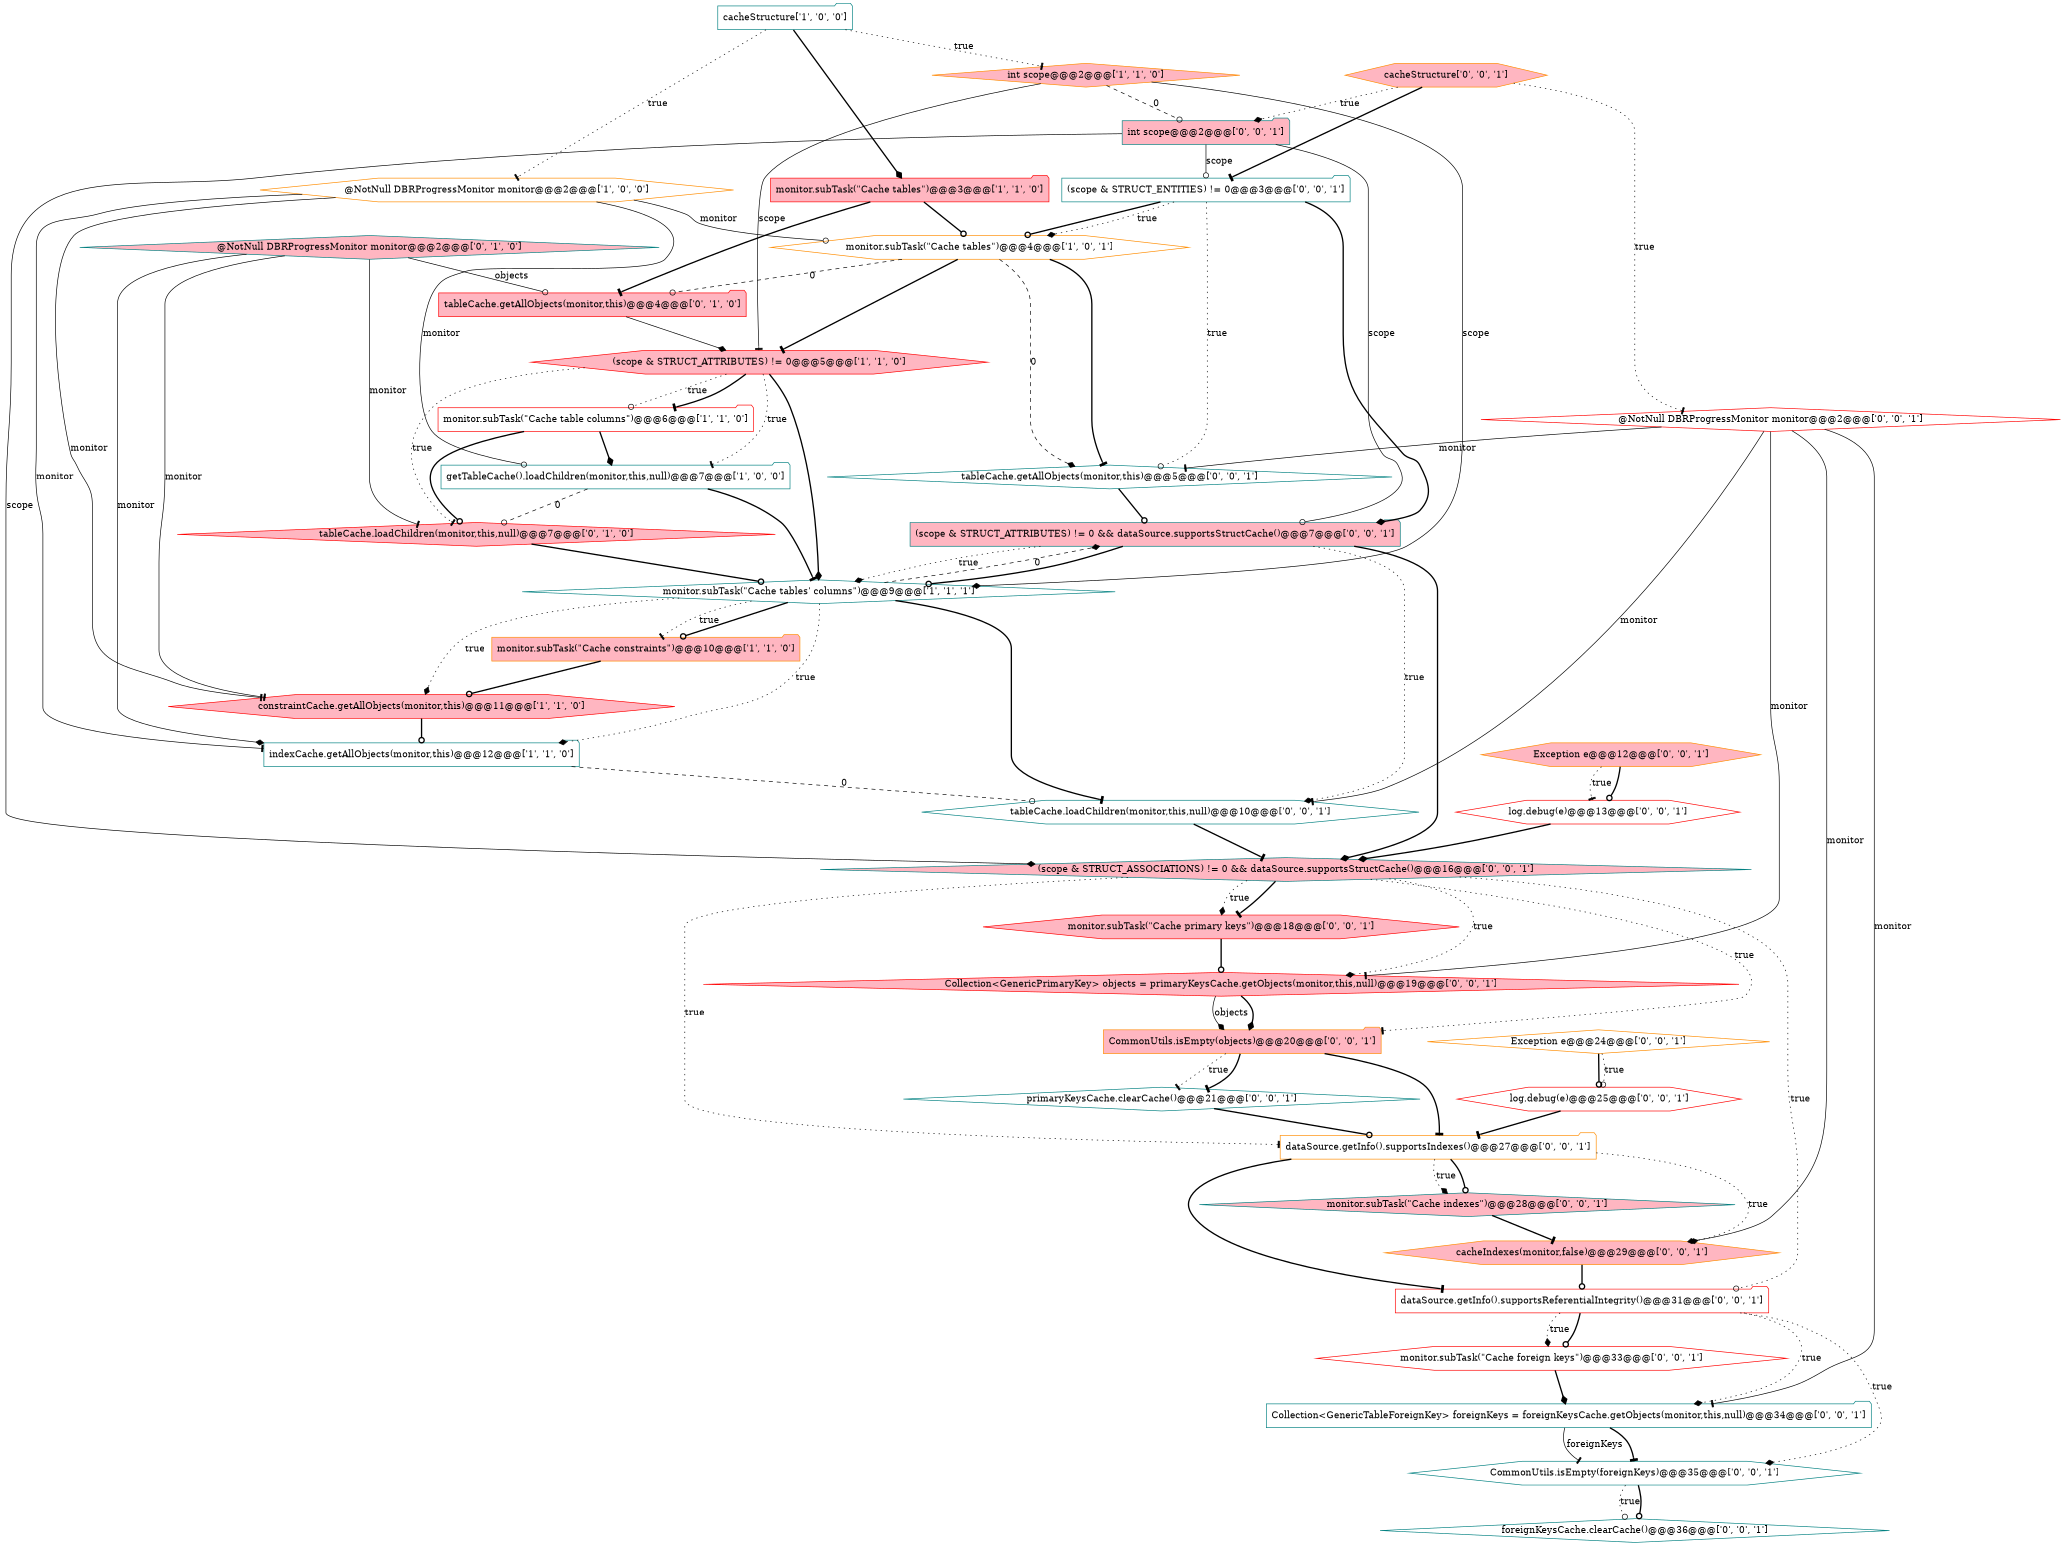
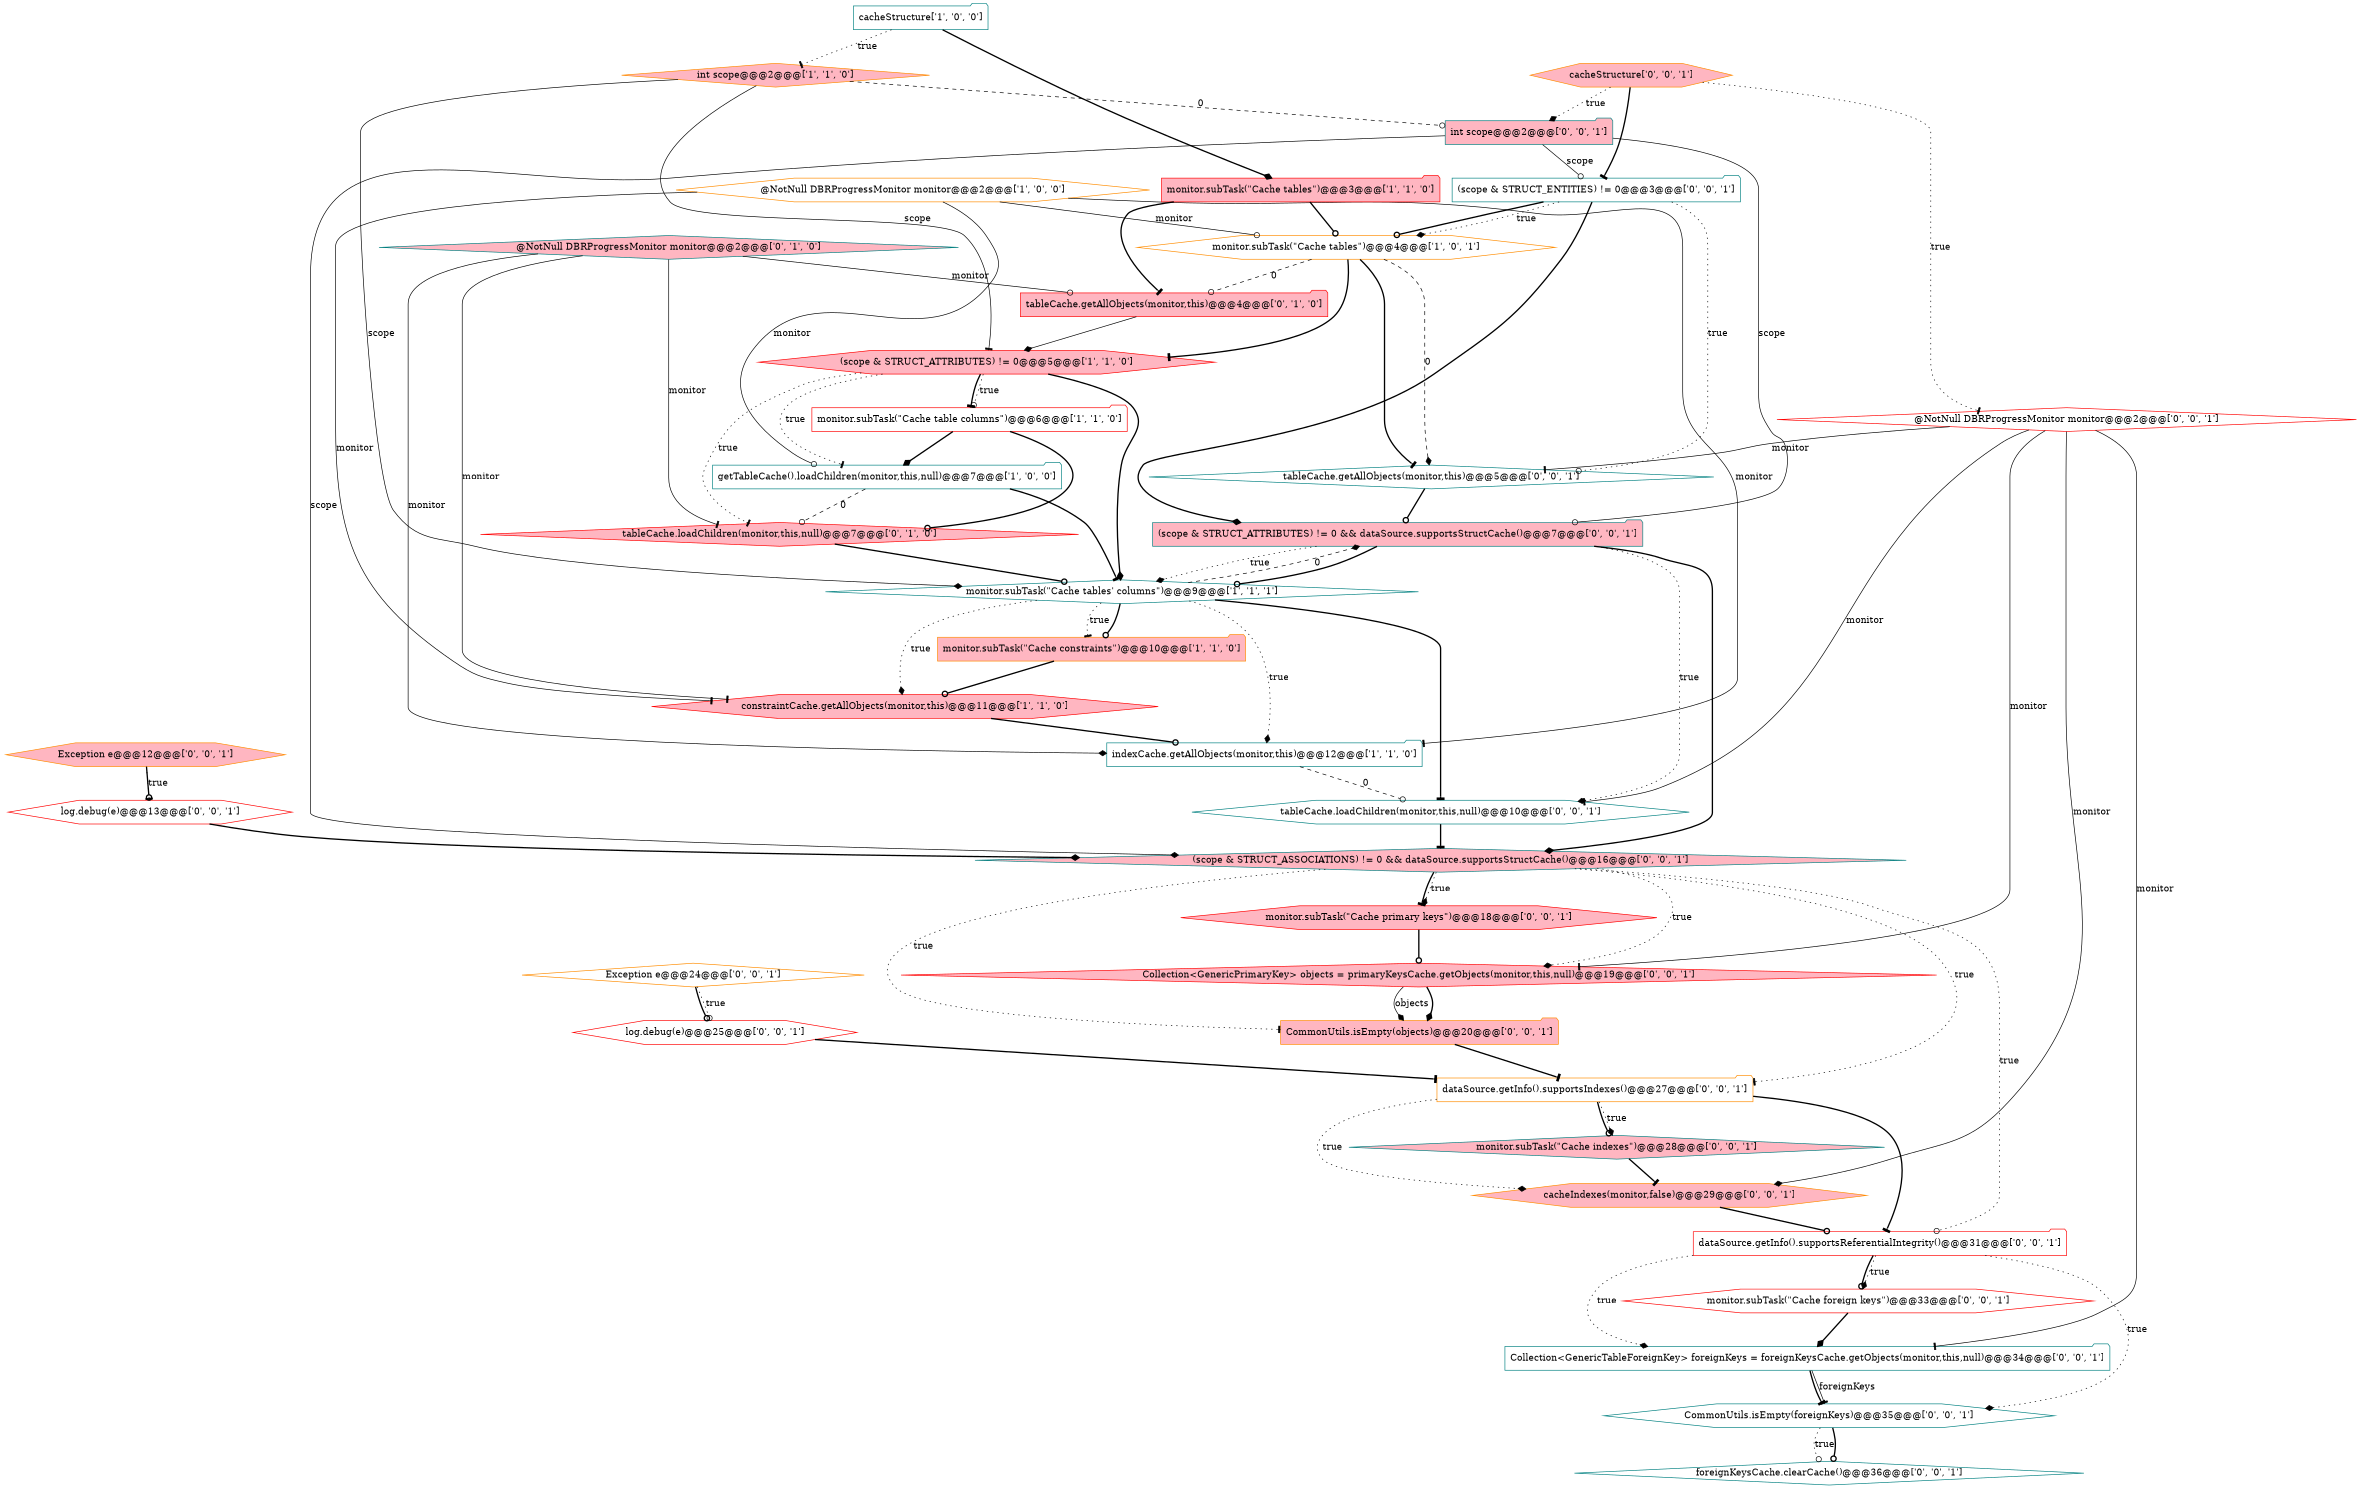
edge "cacheStructure['1', '0', '0']" -> "@NotNull DBRProgressMonitor monitor@@@2@@@['1', '0', '0']": removed, label "true"
edge "@NotNull DBRProgressMonitor monitor@@@2@@@['0', '1', '0']" -> "tableCache.getAllObjects(monitor,this)@@@4@@@['0', '1', '0']": label "objects" -> "monitor"
node "primaryKeysCache.clearCache()@@@21@@@['0', '0', '1']": removed
